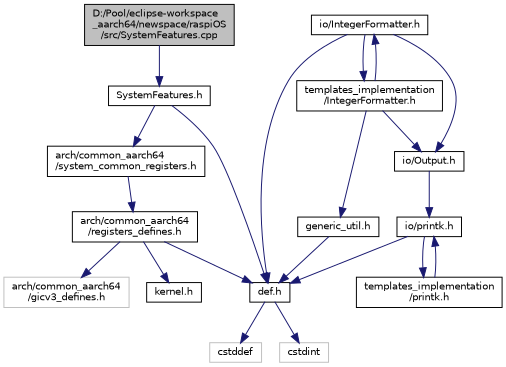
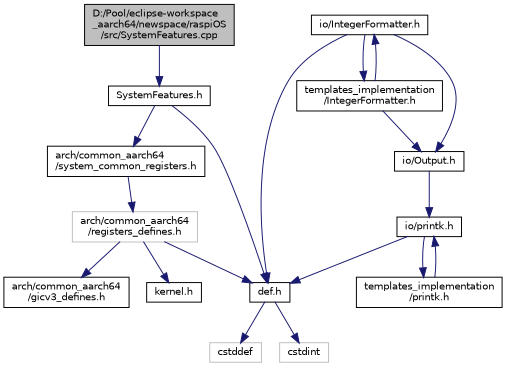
node "arch/common_aarch64 /registers_defines.h": color black -> grey75
node "generic_util.h": removed
node "arch/common_aarch64 /gicv3_defines.h": color grey75 -> black
